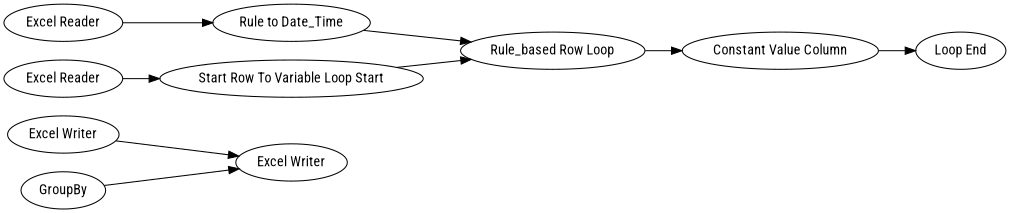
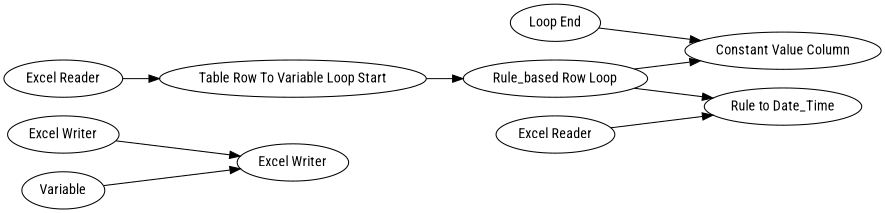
edge "Rule to Date_Time" -> "Rule_based Row Loop": reversed
edge "Constant Value Column" -> "Loop End": reversed
node "Start Row To Variable Loop Start": label "Start Row To Variable Loop Start" -> "Table Row To Variable Loop Start"
node "GroupBy": label "GroupBy" -> "Variable"
